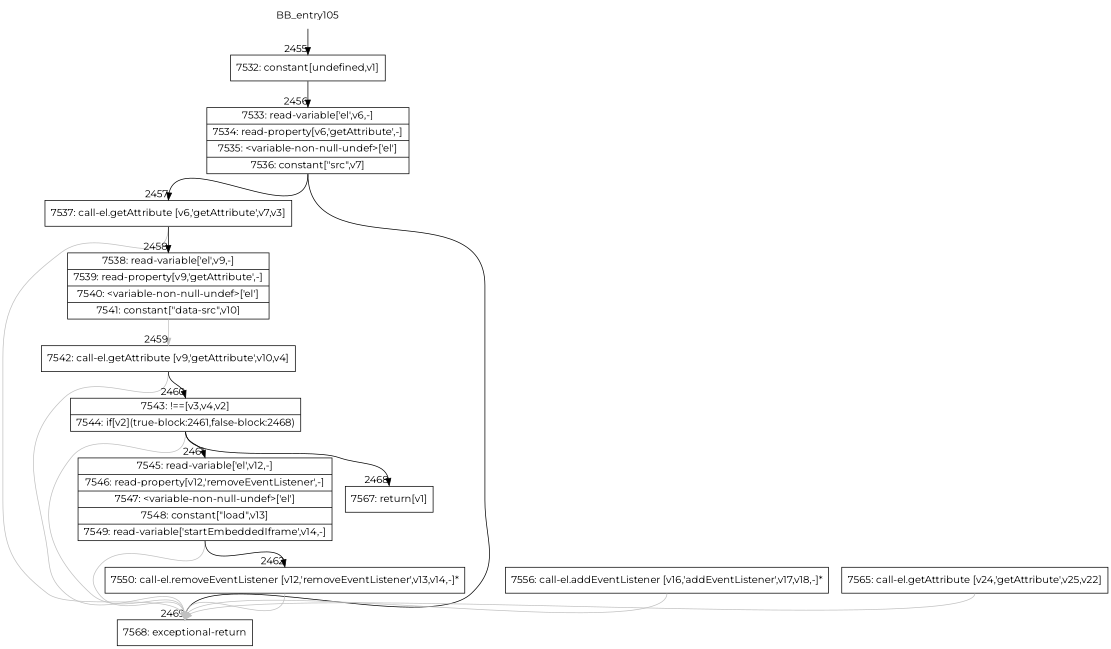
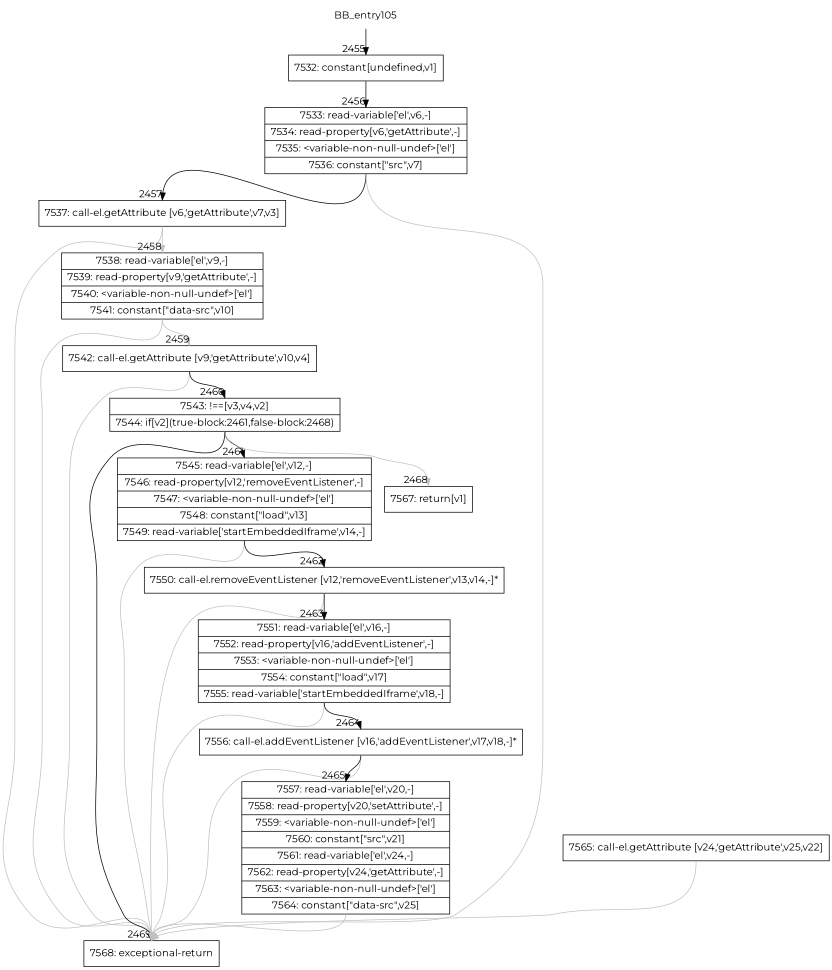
edge "7537: call-el.getAttribute [v6,'getAttribute',v7,v3]" -> "7538: read-variable['el',v9,-]": color black -> gray
edge "7543: !==[v3,v4,v2]" -> "7567: return[v1]": color black -> gray
edge "7533: read-variable['el',v6,-]" -> "7568: exceptional-return": color black -> gray
edge "7543: !==[v3,v4,v2]" -> "7568: exceptional-return": color gray -> black
edge "7538: read-variable['el',v9,-]" -> "7568: exceptional-return": added
node "7551: read-variable['el',v16,-]": added
node "7557: read-variable['el',v20,-]": added
